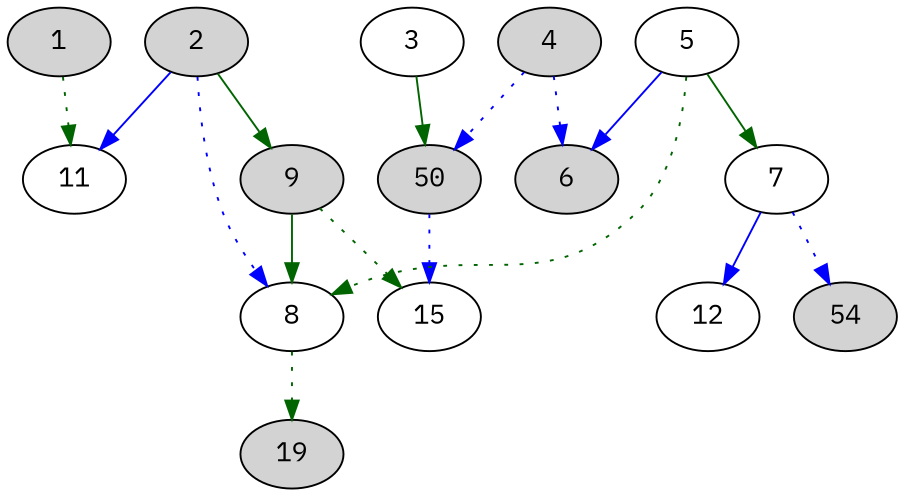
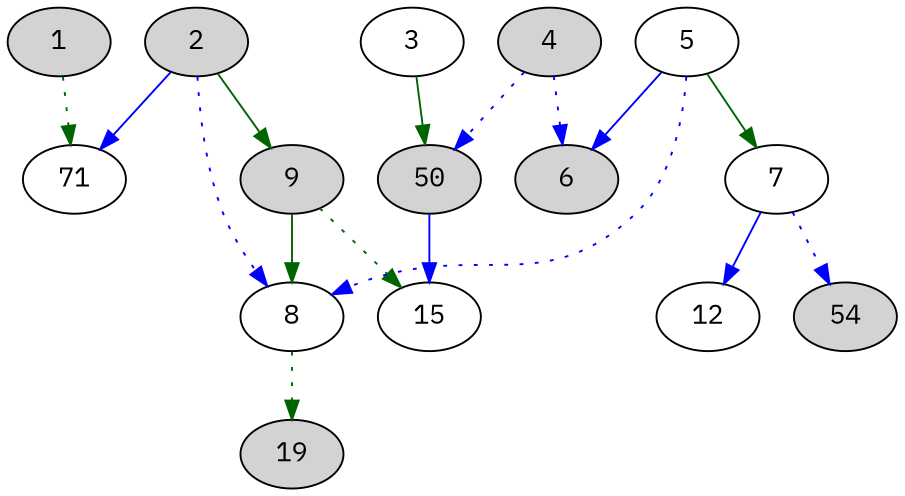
node "11": label "11" -> "71"
edge "50" -> "15": style dotted -> solid
edge "5" -> "8": color darkgreen -> blue
